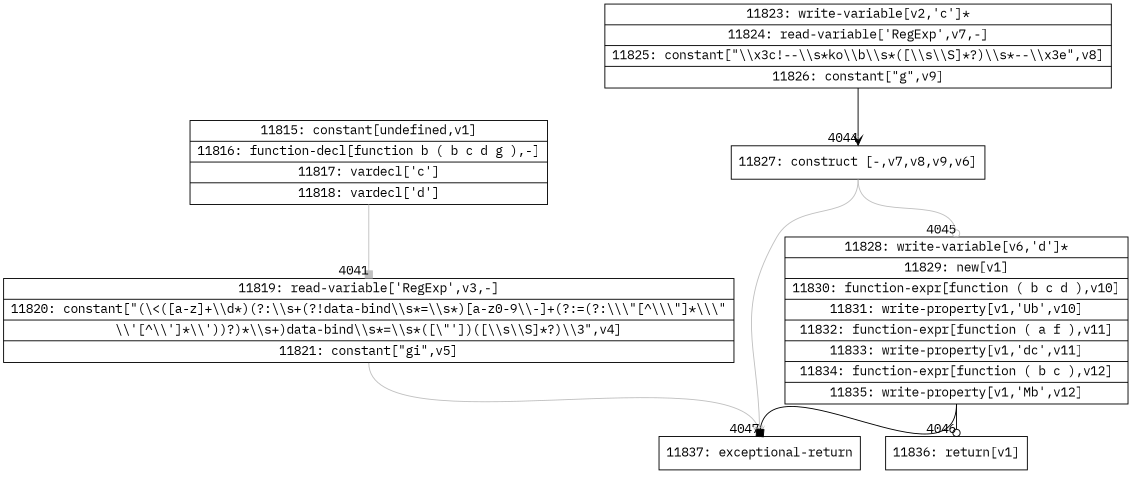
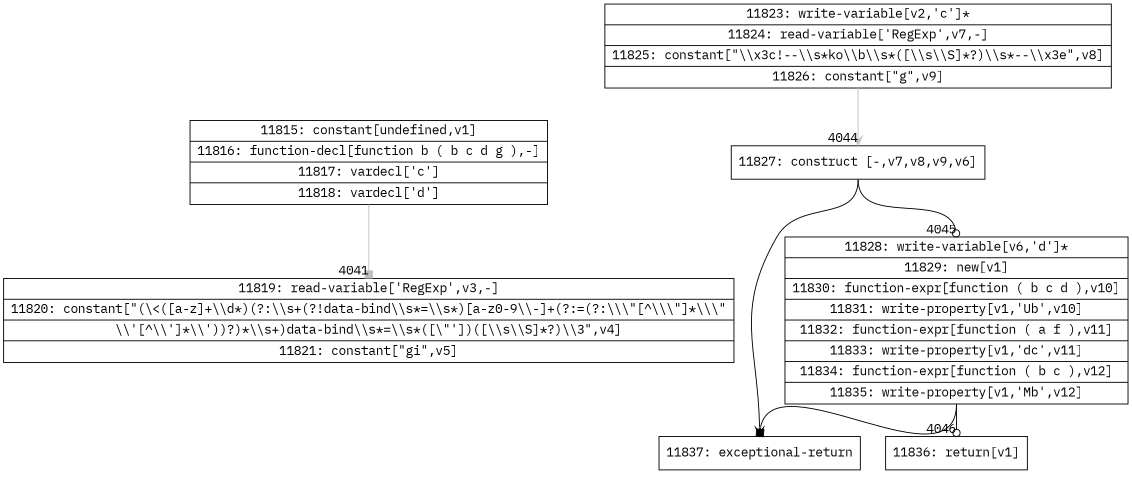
edge "11823: write-variable[v2,'c']*" -> "11827: construct [-,v7,v8,v9,v6]": color black -> gray
edge "11827: construct [-,v7,v8,v9,v6]" -> "11828: write-variable[v6,'d']*": color gray -> black
edge "11827: construct [-,v7,v8,v9,v6]" -> "11837: exceptional-return": color gray -> black
edge "11819: read-variable['RegExp',v3,-]" -> "11837: exceptional-return": removed
